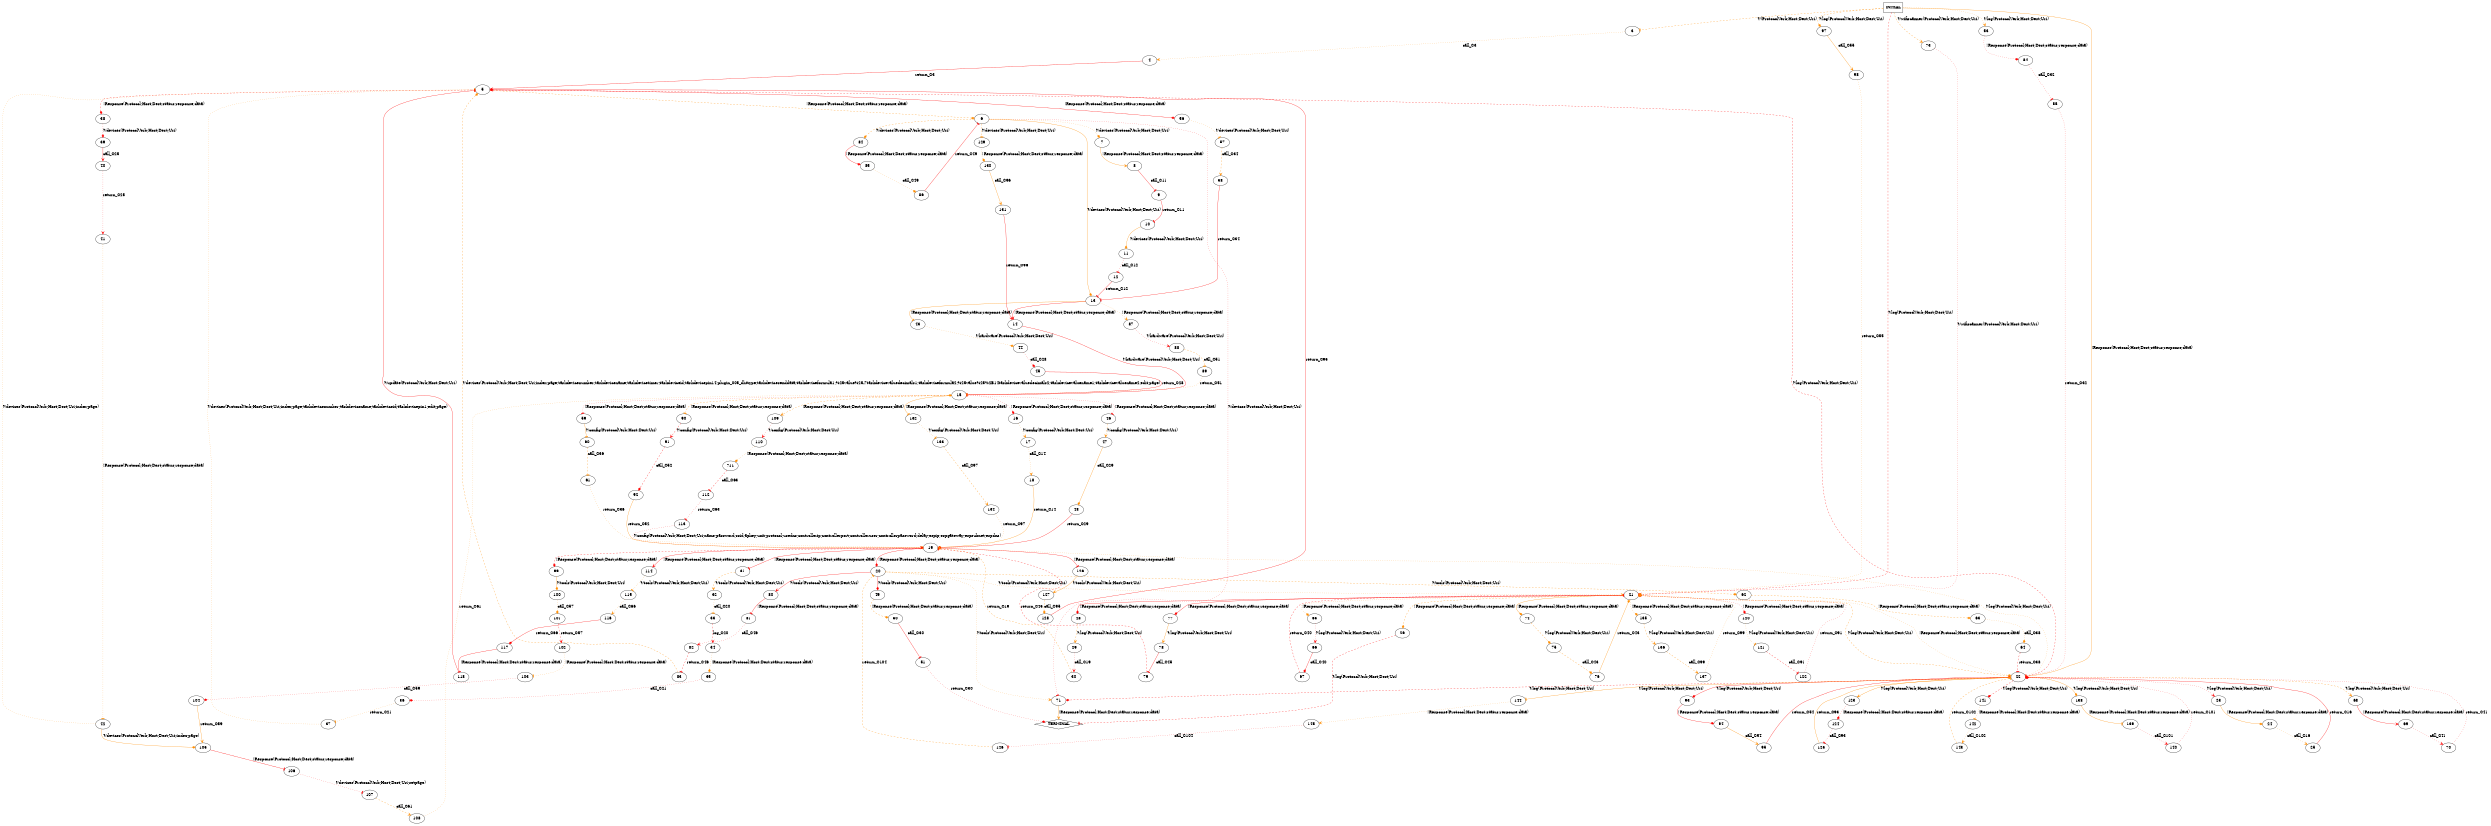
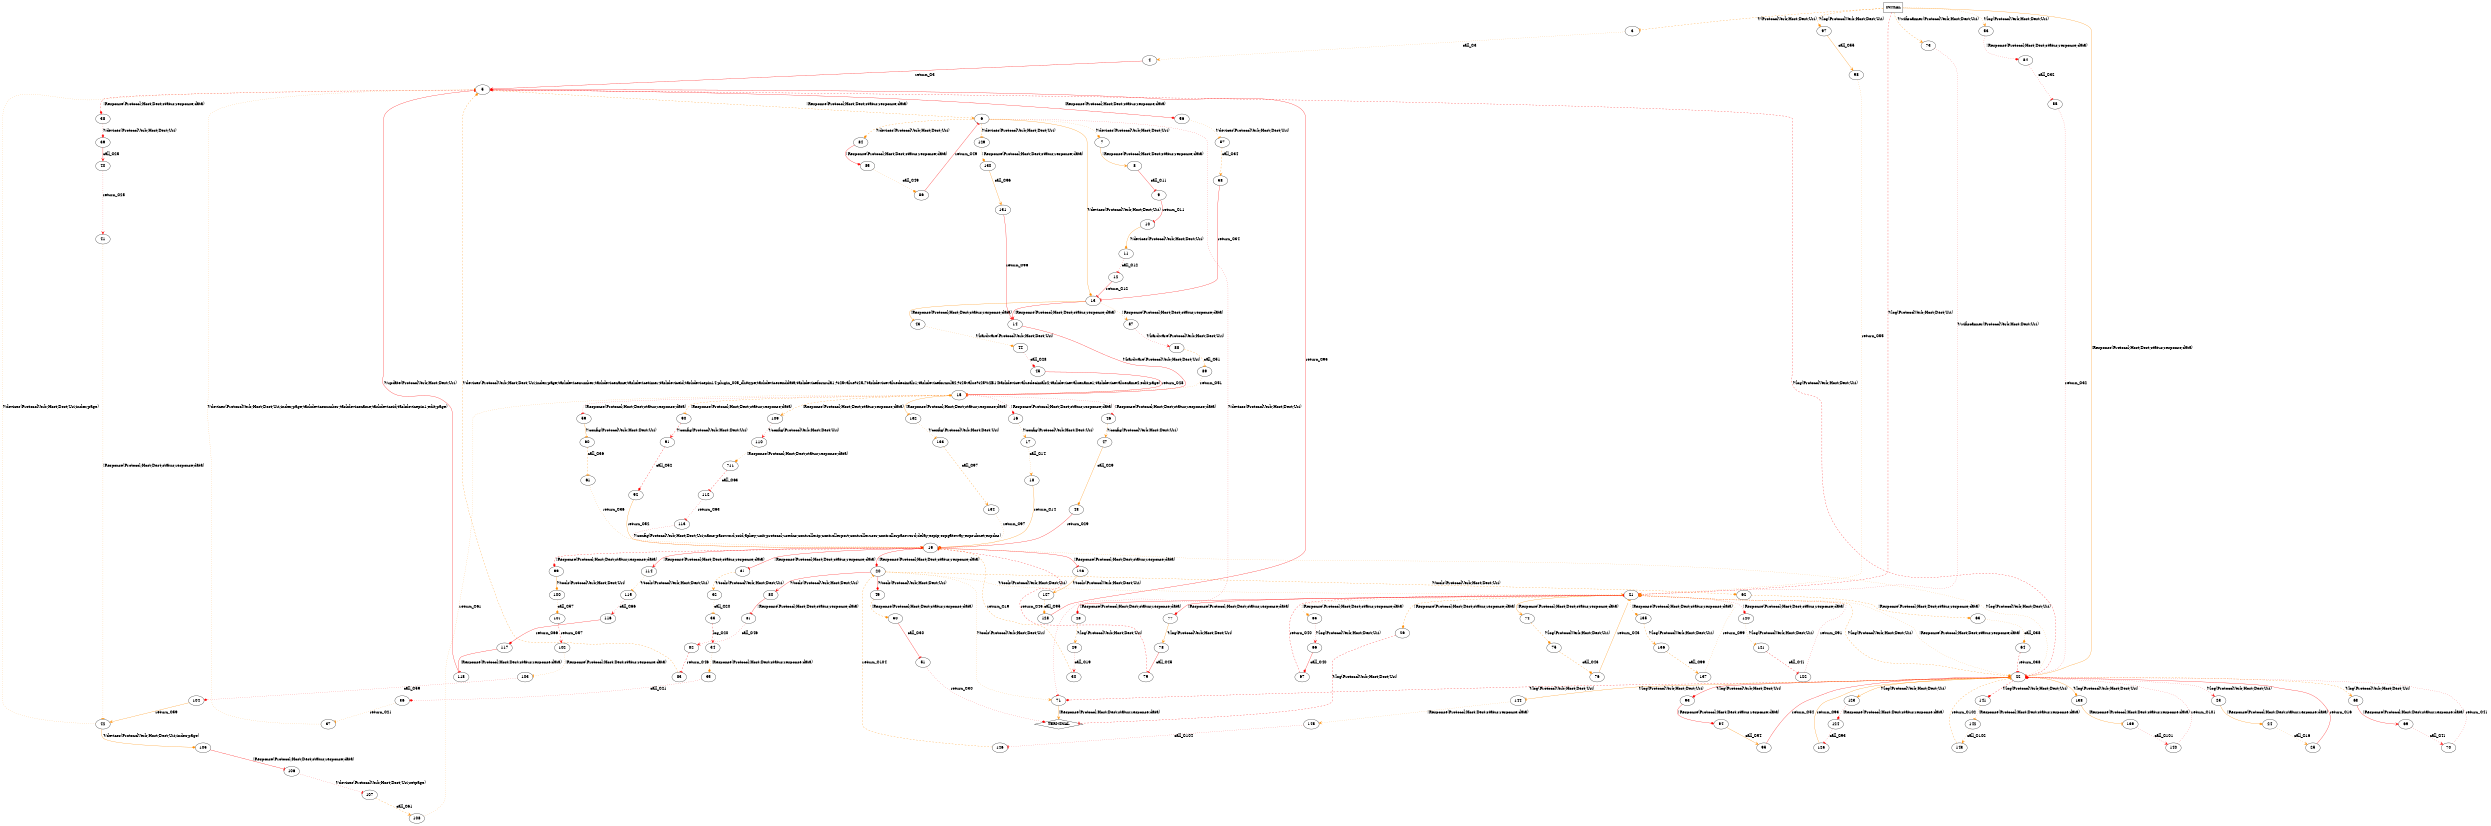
edge "5" -> "6": arrowhead diamond -> vee
edge "21" -> "74": arrowhead diamond -> vee
edge "115" -> "116": color darkorange -> red
edge "76" -> "21": arrowhead diamond -> tee
edge "121" -> "122": label "call_C91" -> "call_C41"
edge "104" -> "105": now "104" -> "42"
